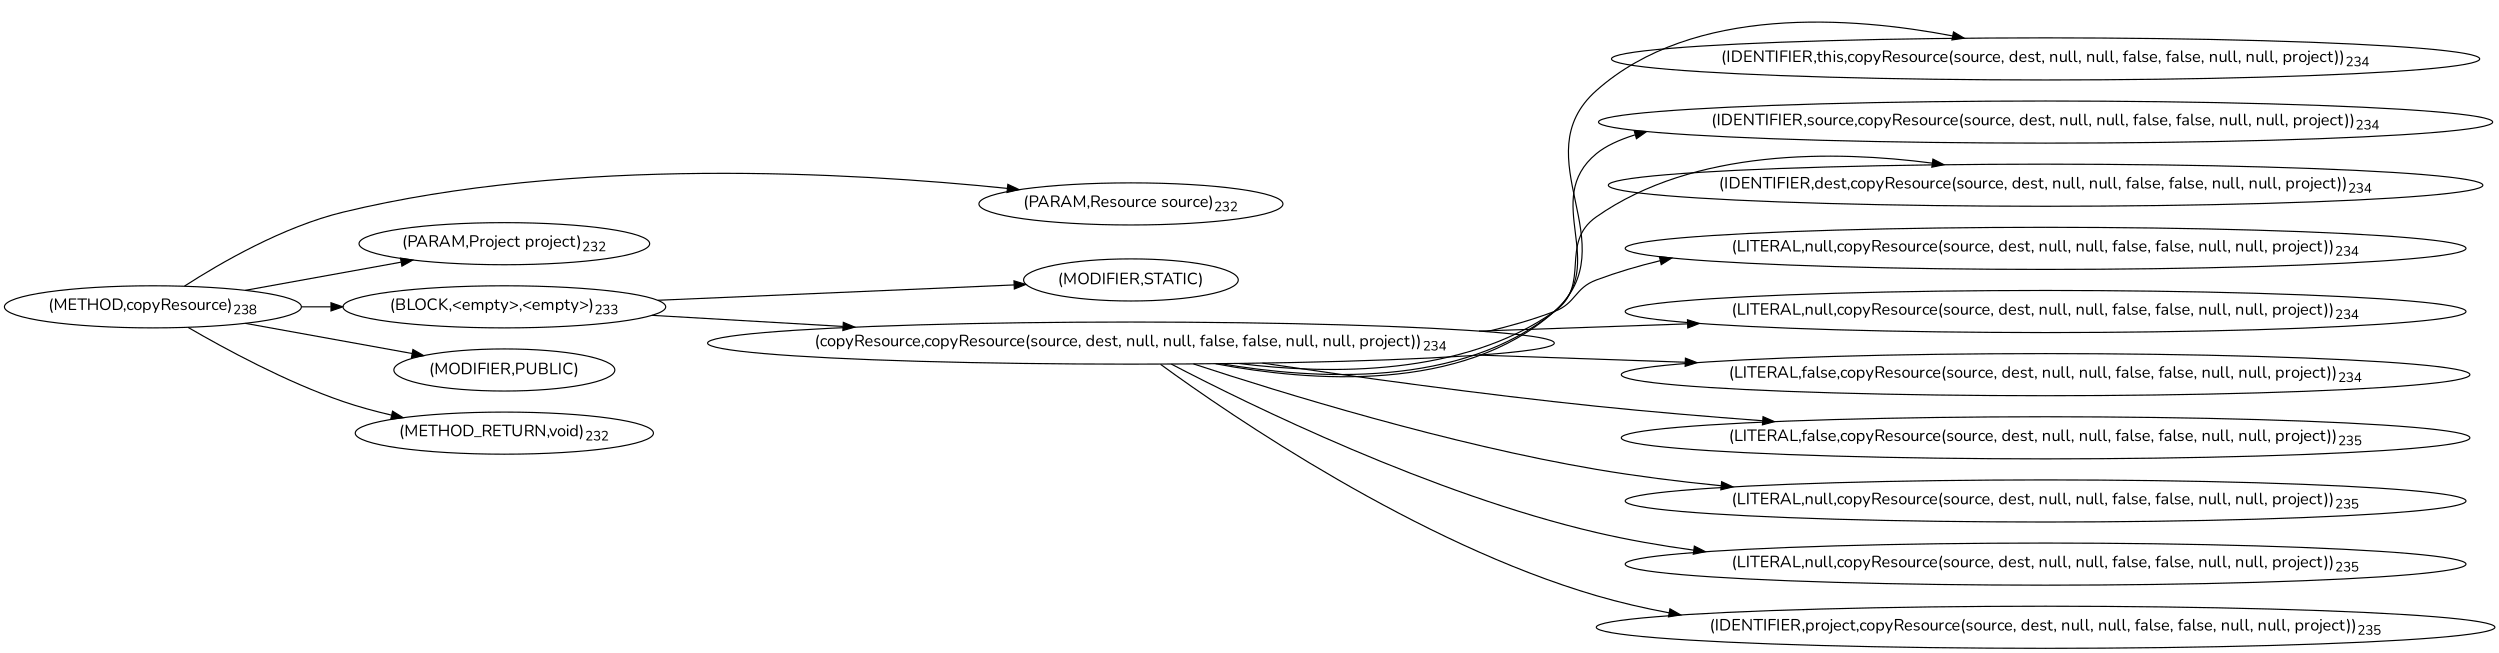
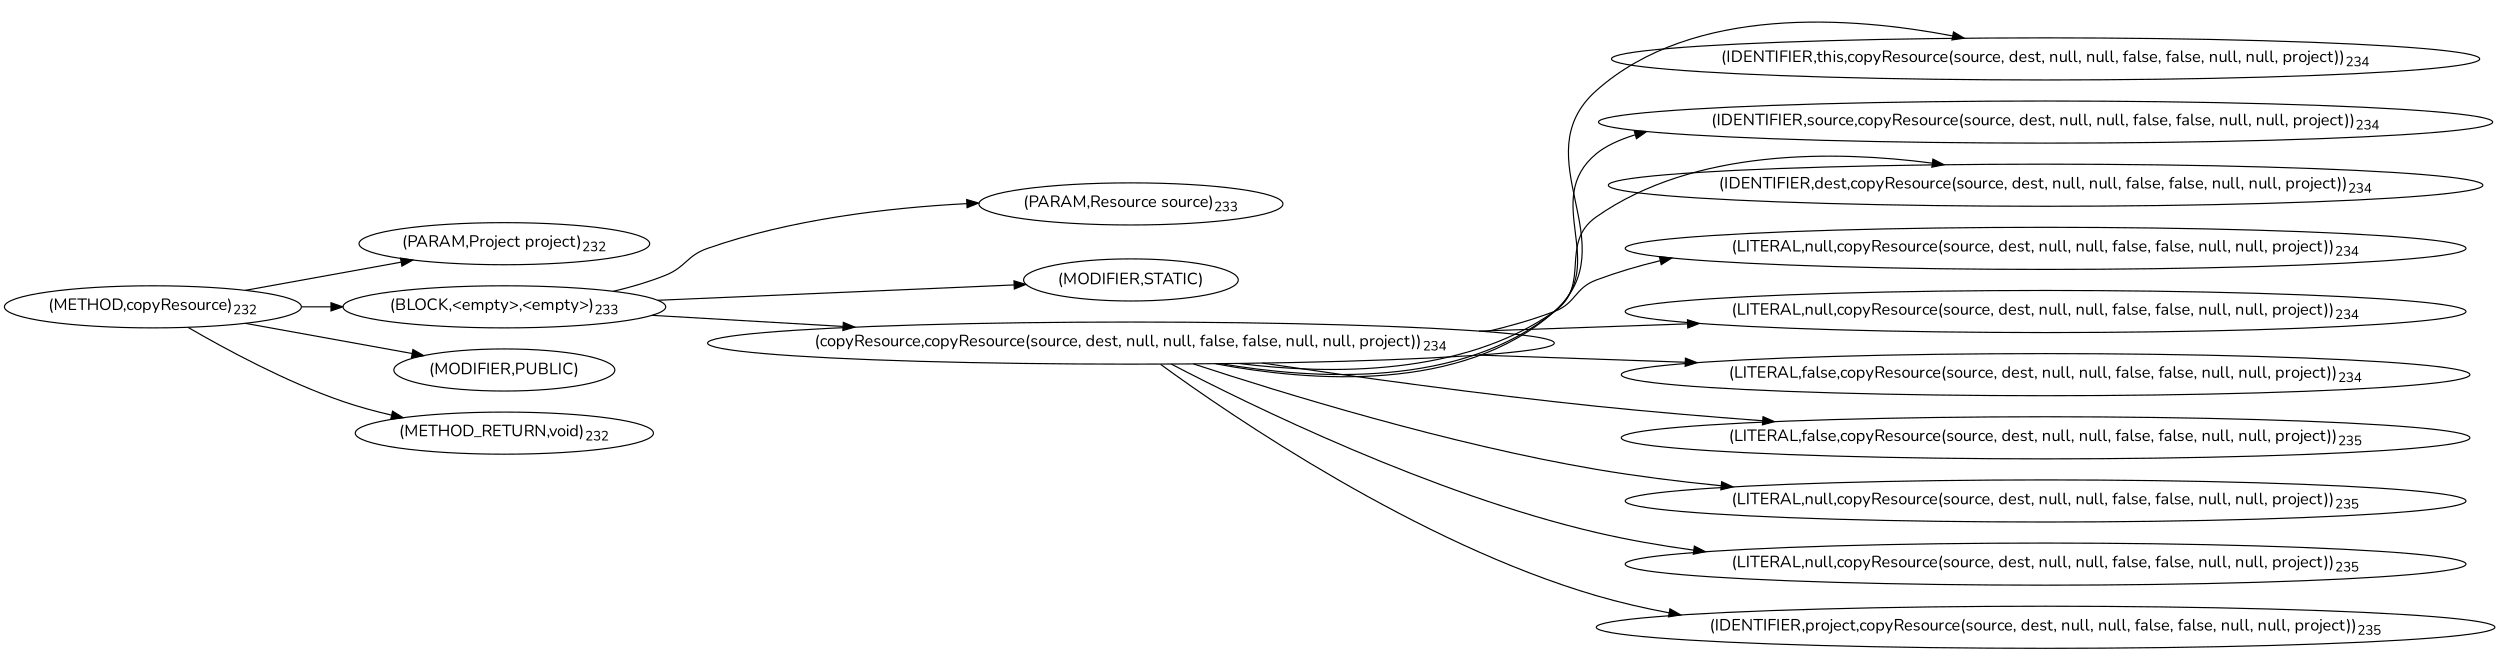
edge "(METHOD,copyResource)" -> "(PARAM,Resource source)": now "(BLOCK,<empty>,<empty>)" -> "(PARAM,Resource source)"
node "(PARAM,Resource source)": text "232" -> "233"
node "(METHOD,copyResource)": text "238" -> "232"
